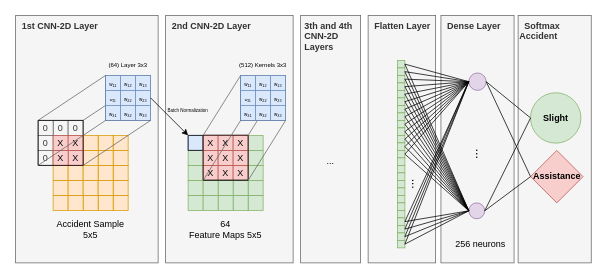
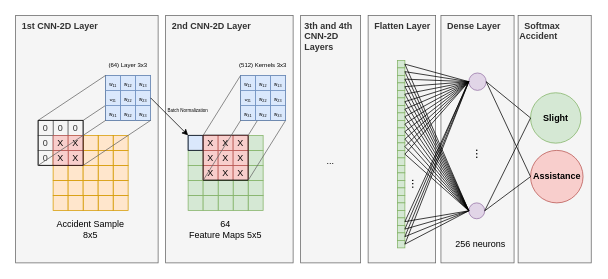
node "Assistance": shape diamond -> ellipse
node "Accident Sample 5x5": label "Accident Sample 5x5" -> "Accident Sample 8x5"
